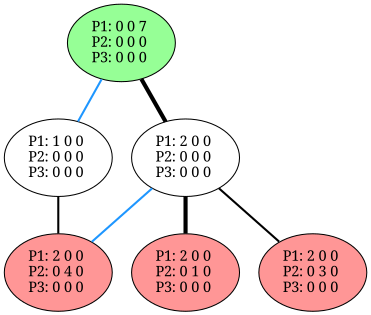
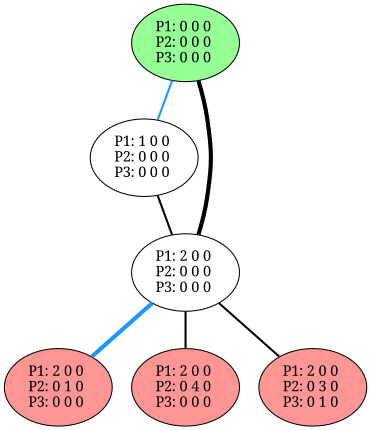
node "P1: 0 0 7 P2: 0 0 0 P3: 0 0 0": label "P1: 0 0 7 P2: 0 0 0 P3: 0 0 0" -> "P1: 0 0 0 P2: 0 0 0 P3: 0 0 0"
edge "P1: 1 0 0 P2: 0 0 0 P3: 0 0 0" -- "P1: 2 0 0 P2: 0 4 0 P3: 0 0 0": now "P1: 1 0 0 P2: 0 0 0 P3: 0 0 0" -- "P1: 2 0 0 P2: 0 0 0 P3: 0 0 0"
edge "P1: 2 0 0 P2: 0 0 0 P3: 0 0 0" -- "P1: 2 0 0 P2: 0 4 0 P3: 0 0 0": color #1e96ff -> black
edge "P1: 2 0 0 P2: 0 0 0 P3: 0 0 0" -- "P1: 2 0 0 P2: 0 1 0 P3: 0 0 0": color black -> #1e96ff
node "P1: 2 0 0 P2: 0 3 0 P3: 0 0 0": label "P1: 2 0 0 P2: 0 3 0 P3: 0 0 0" -> "P1: 2 0 0 P2: 0 3 0 P3: 0 1 0"
